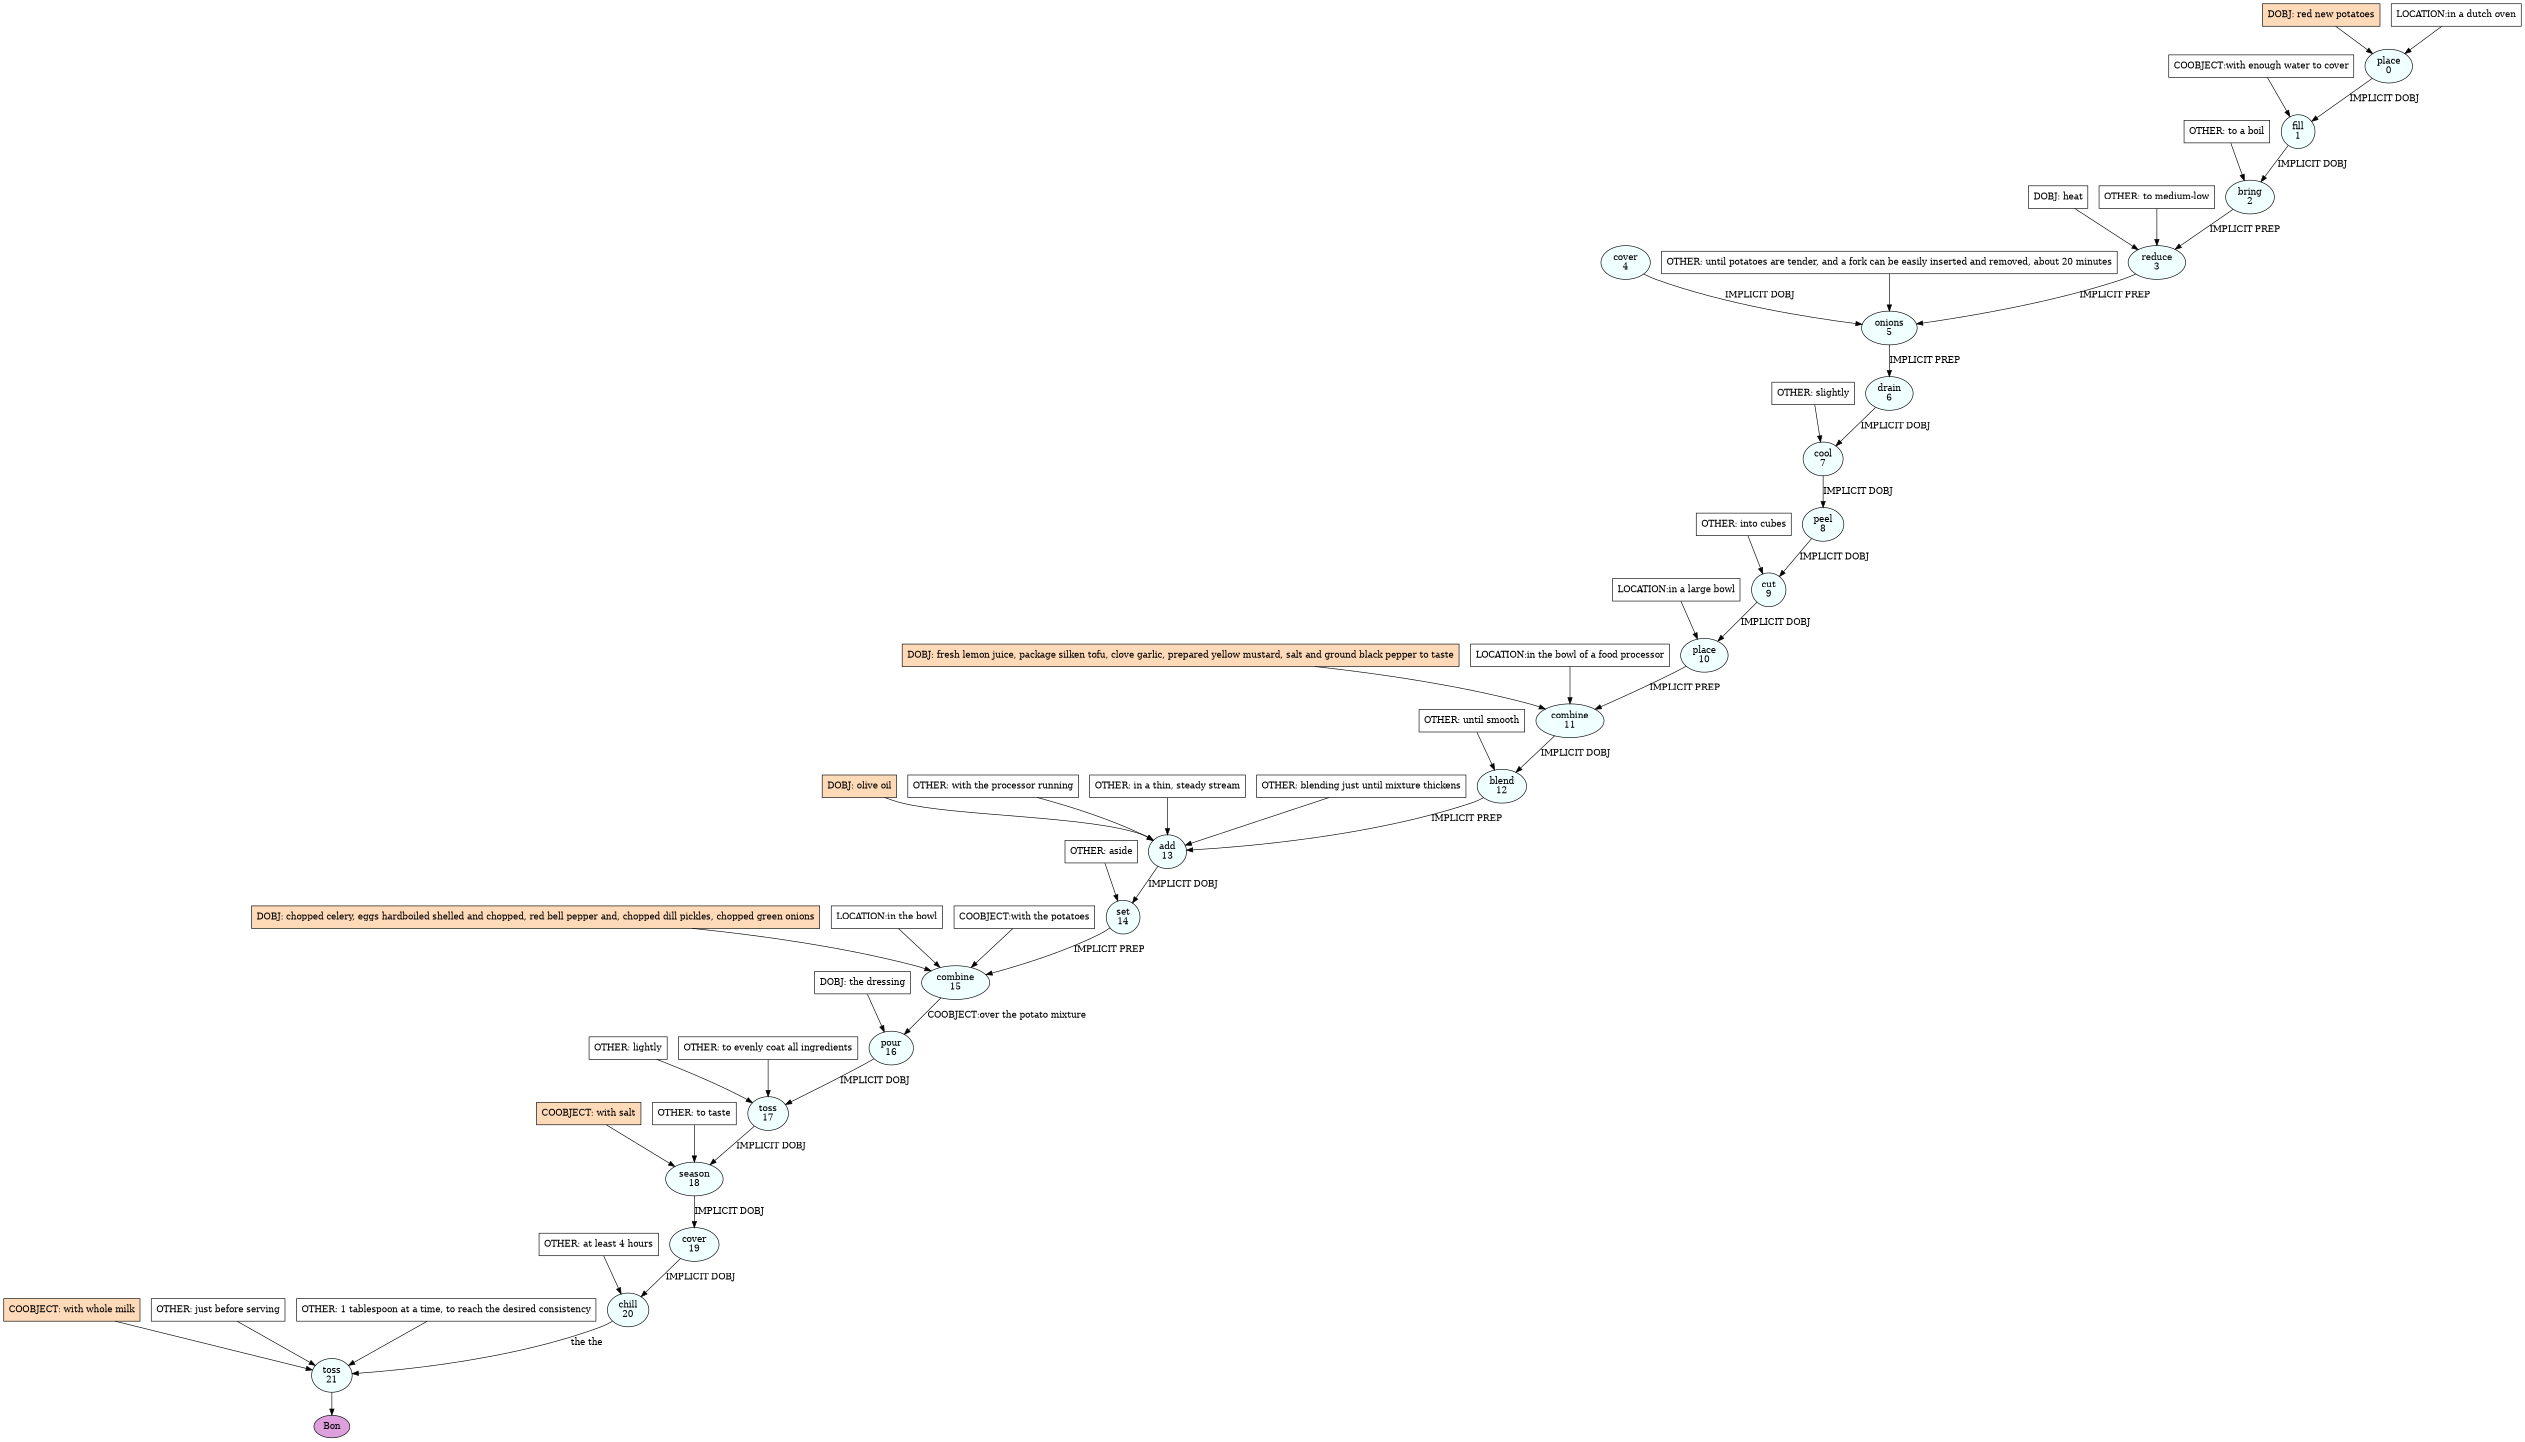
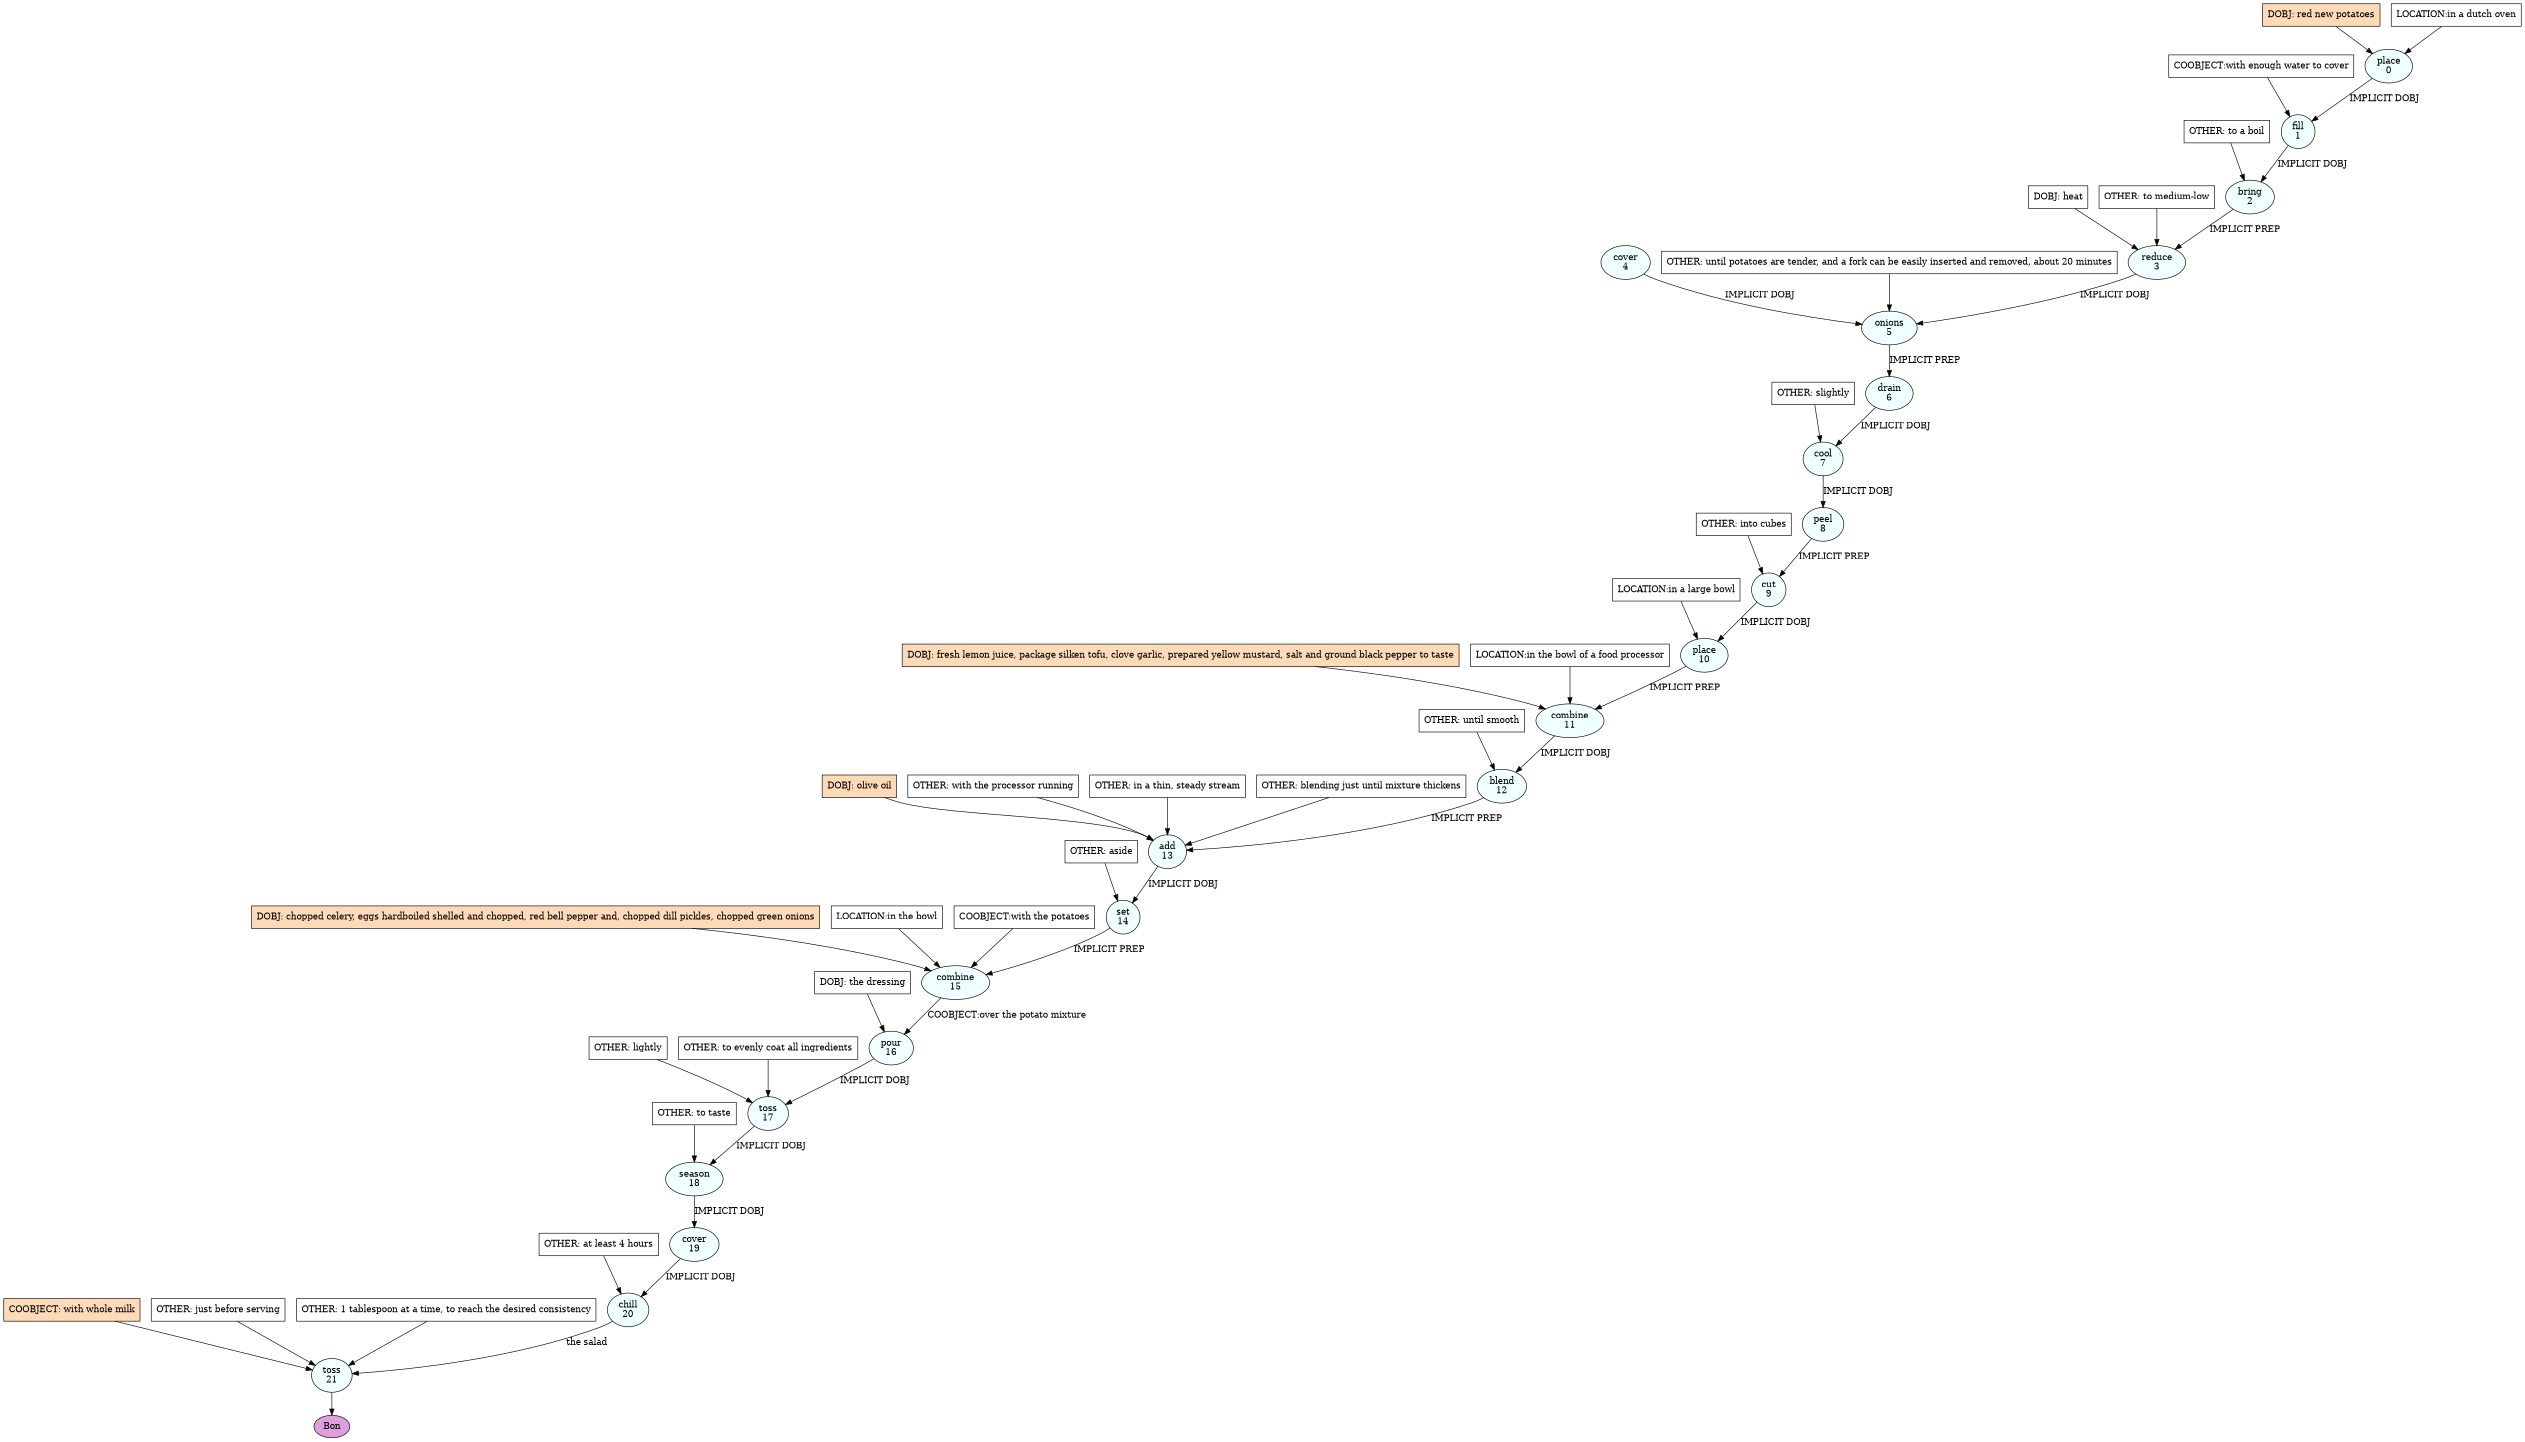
edge "reduce 3" -> "onions 5": label "IMPLICIT PREP" -> "IMPLICIT DOBJ"
edge "peel 8" -> "cut 9": label "IMPLICIT DOBJ" -> "IMPLICIT PREP"
node "COOBJECT: with salt": removed
edge "chill 20" -> "toss 21": label "the the" -> "the salad"
